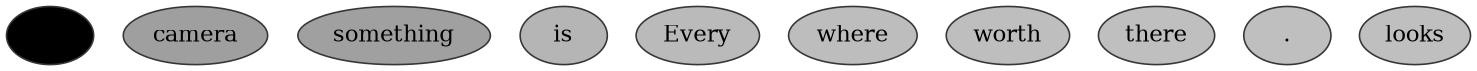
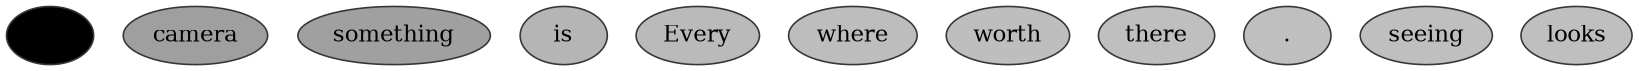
node "seeing": added
